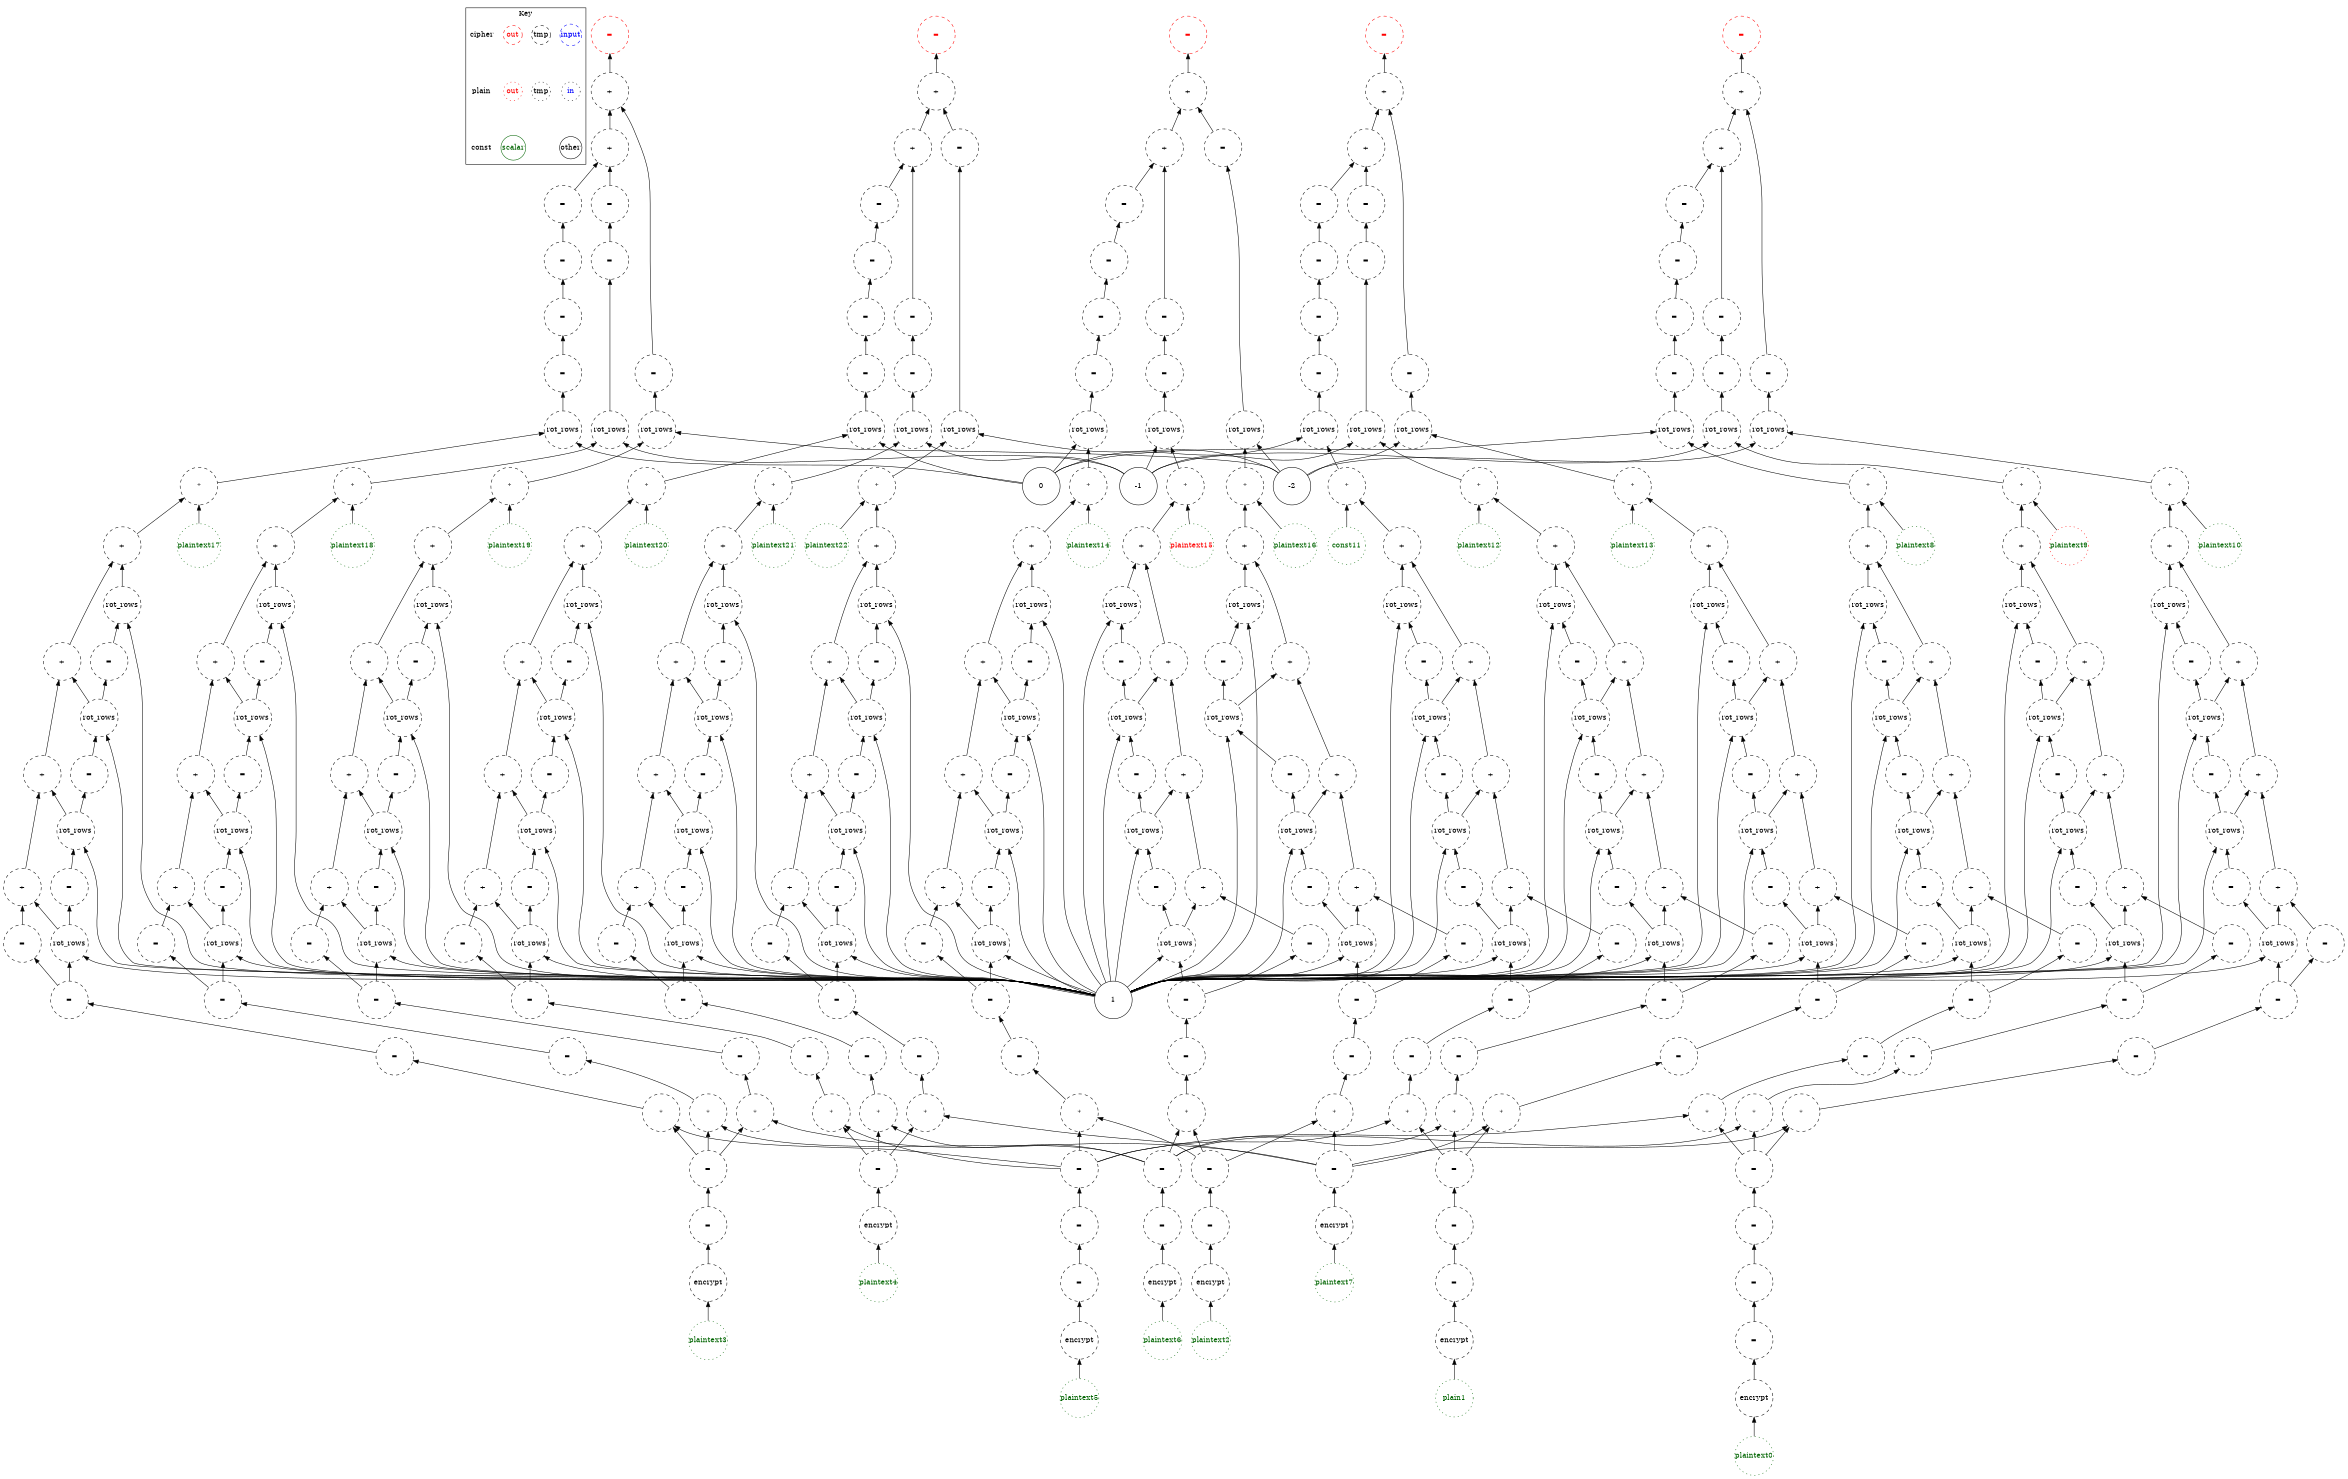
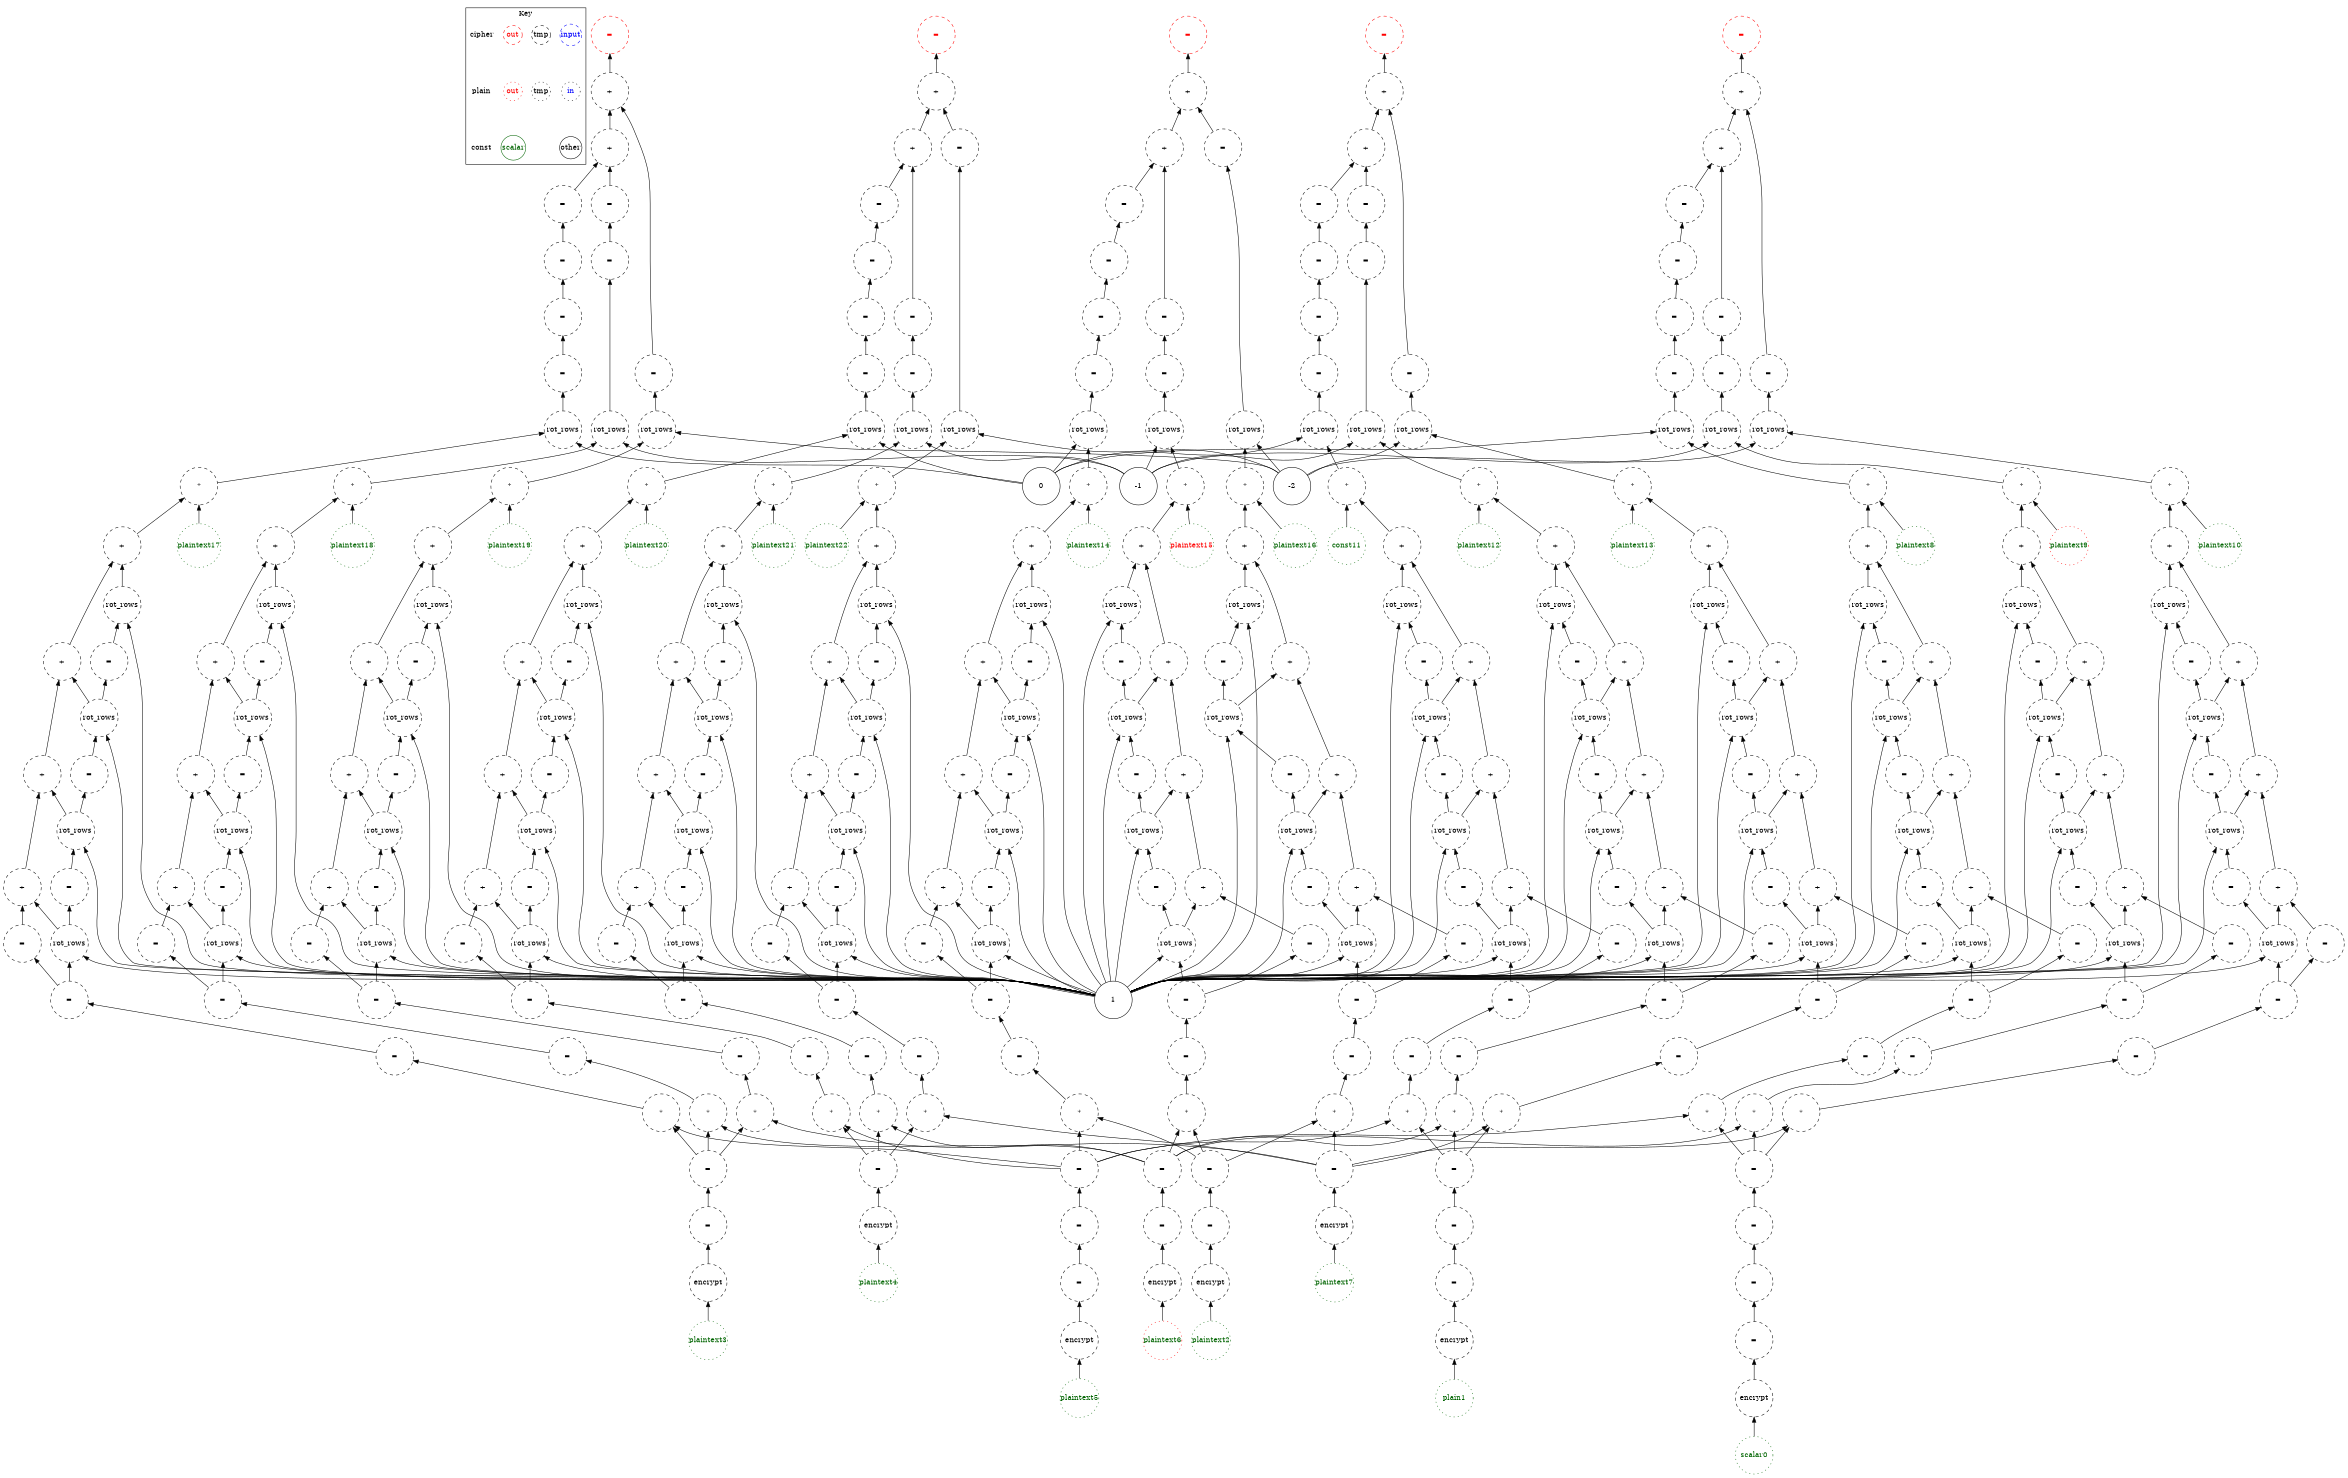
node "plaintext6": color darkgreen -> red
node "plaintext0": label "plaintext0" -> "scalar0"
